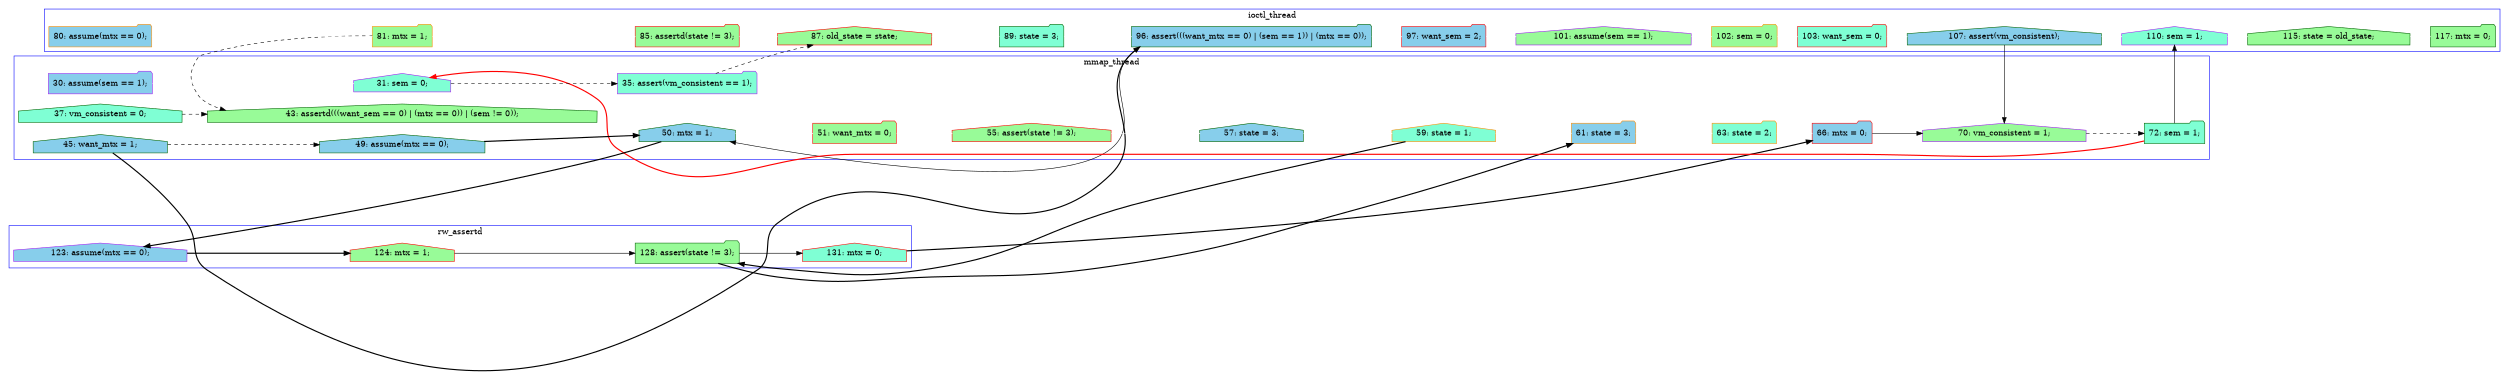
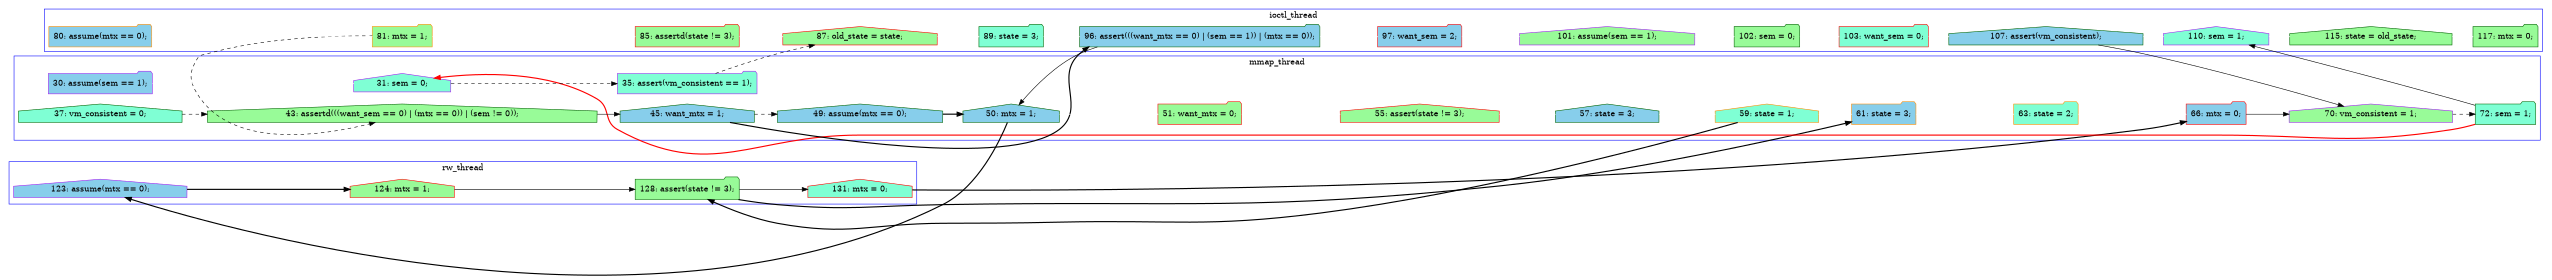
node "102: sem = 0;": color darkorange -> darkgreen
edge "43: assertd(((want_sem == 0) | (mtx == 0)) | (sem != 0));" -> "45: want_mtx = 1;": added
cluster "rw_assertd": label "rw_assertd" -> "rw_thread"
